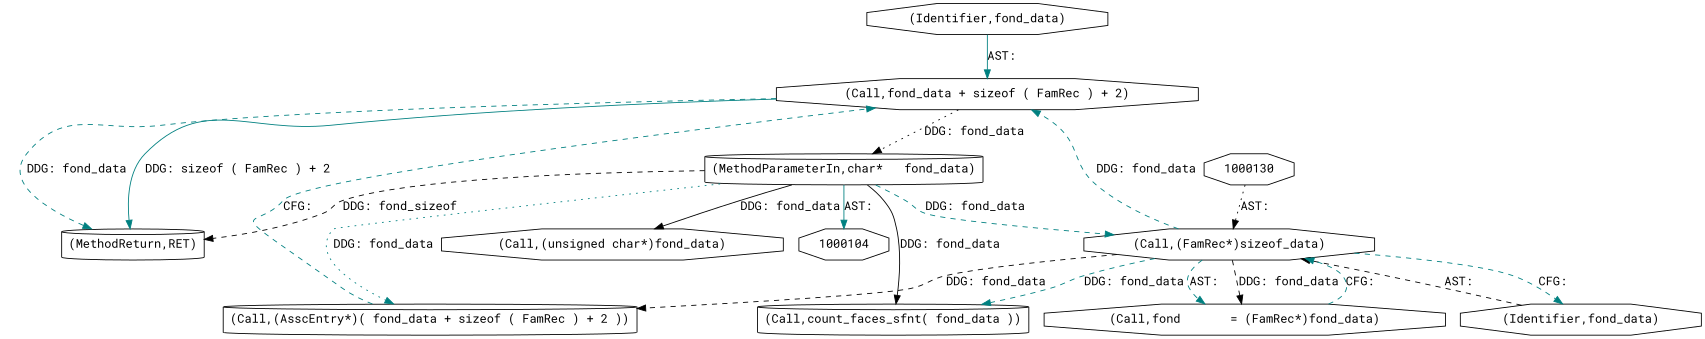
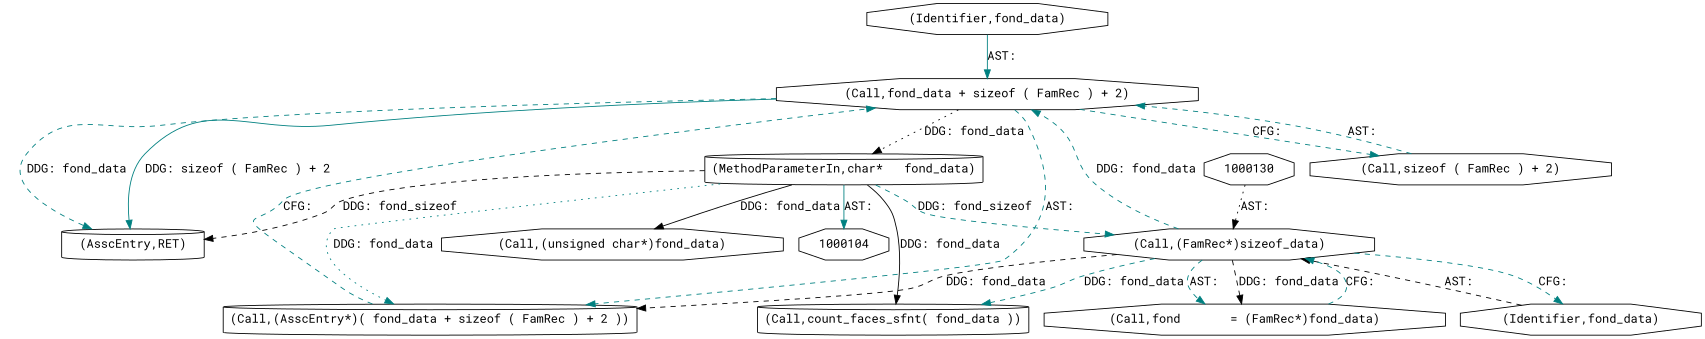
node "(Call,sizeof ( FamRec ) + 2)": added
edge "(MethodParameterIn,char*   fond_data)" -> "(Call,(FamRec*)sizeof_data)": label "DDG: fond_data" -> "DDG: fond_sizeof"
node "(MethodReturn,RET)": label "(MethodReturn,RET)" -> "(AsscEntry,RET)"
edge "(Call,fond_data + sizeof ( FamRec ) + 2)" -> "(Call,(AsscEntry*)( fond_data + sizeof ( FamRec ) + 2 ))": added, label "AST:"
